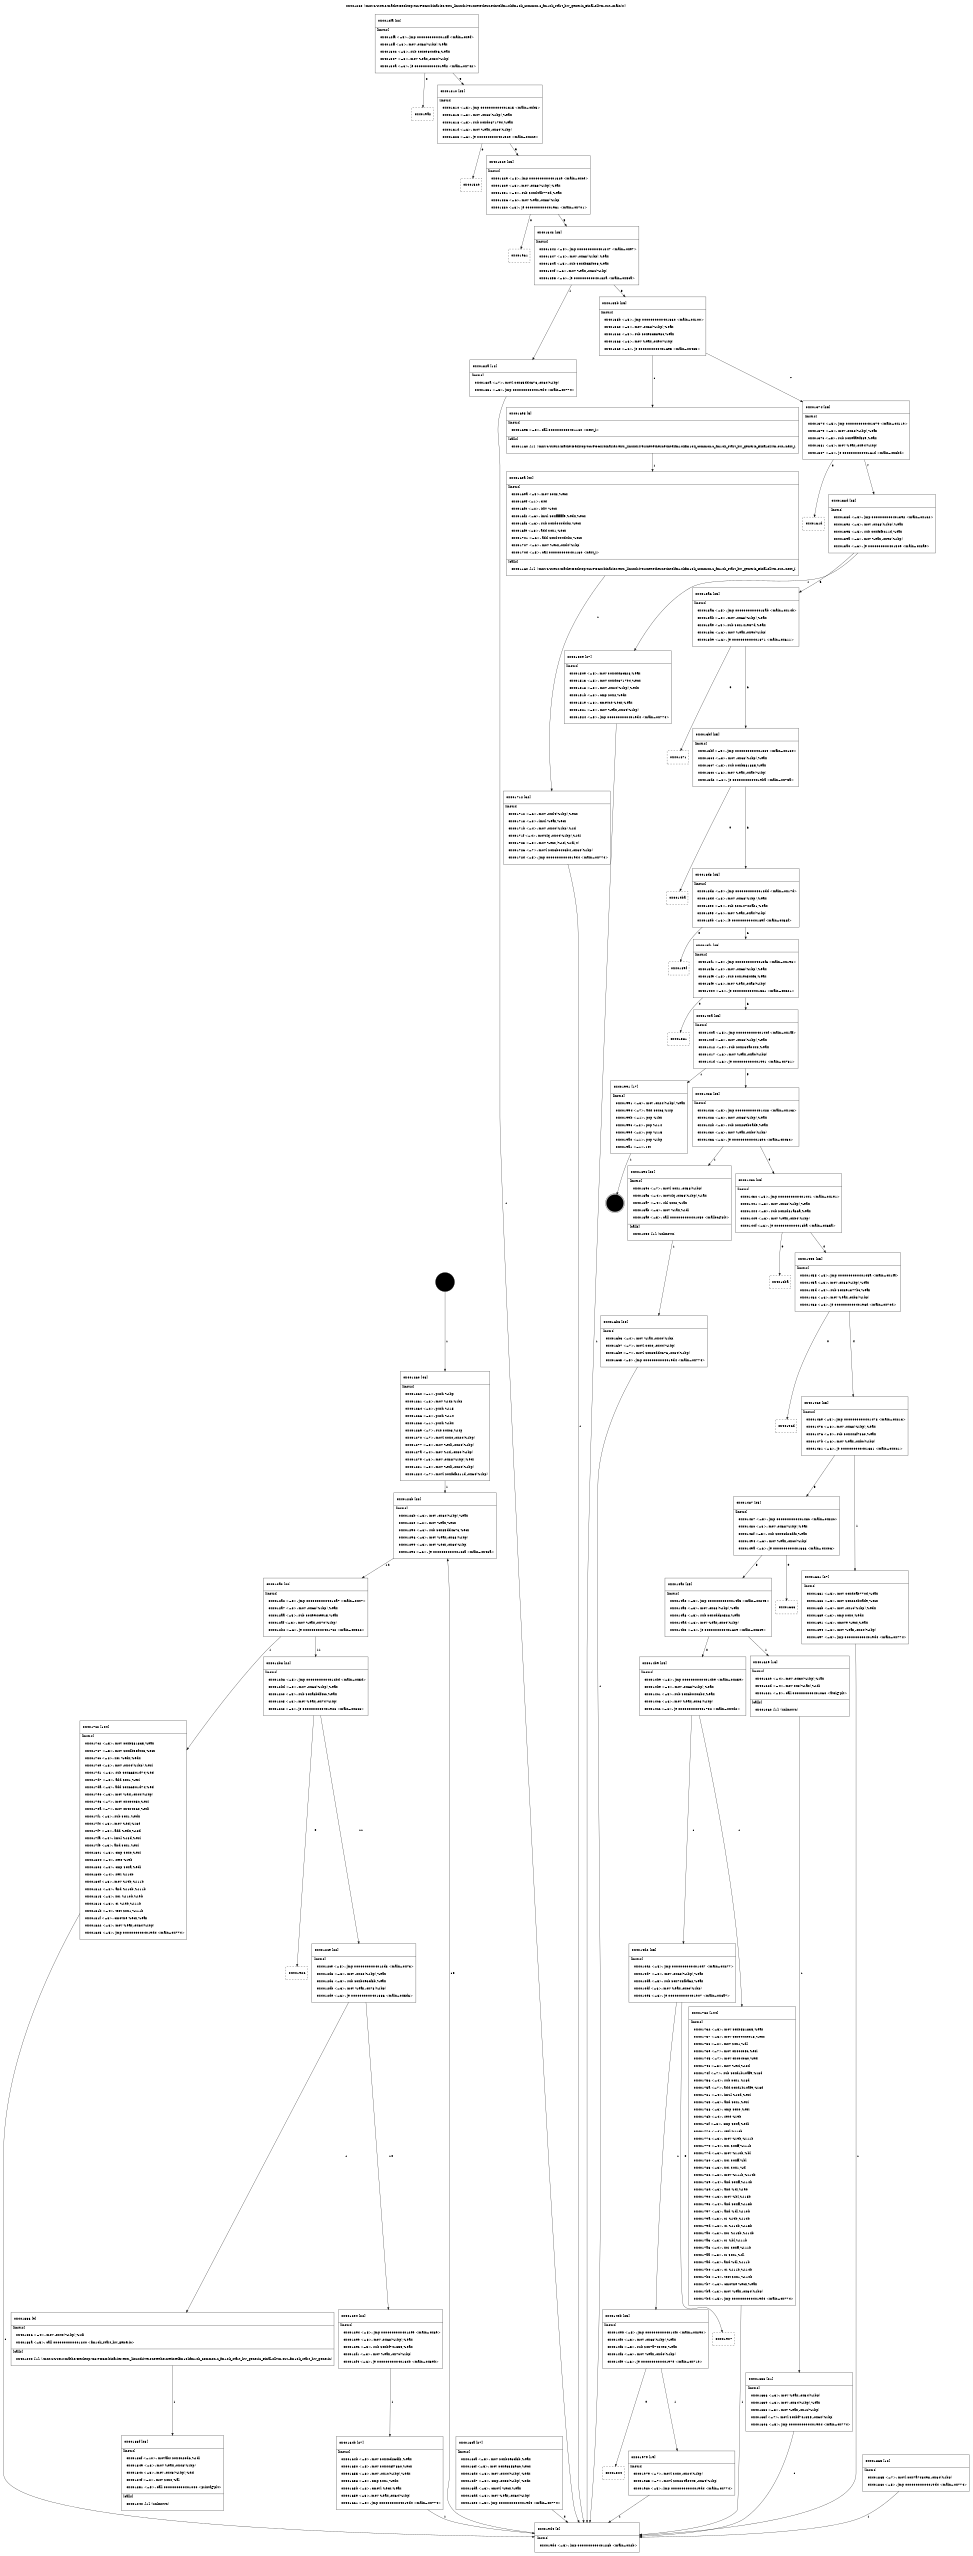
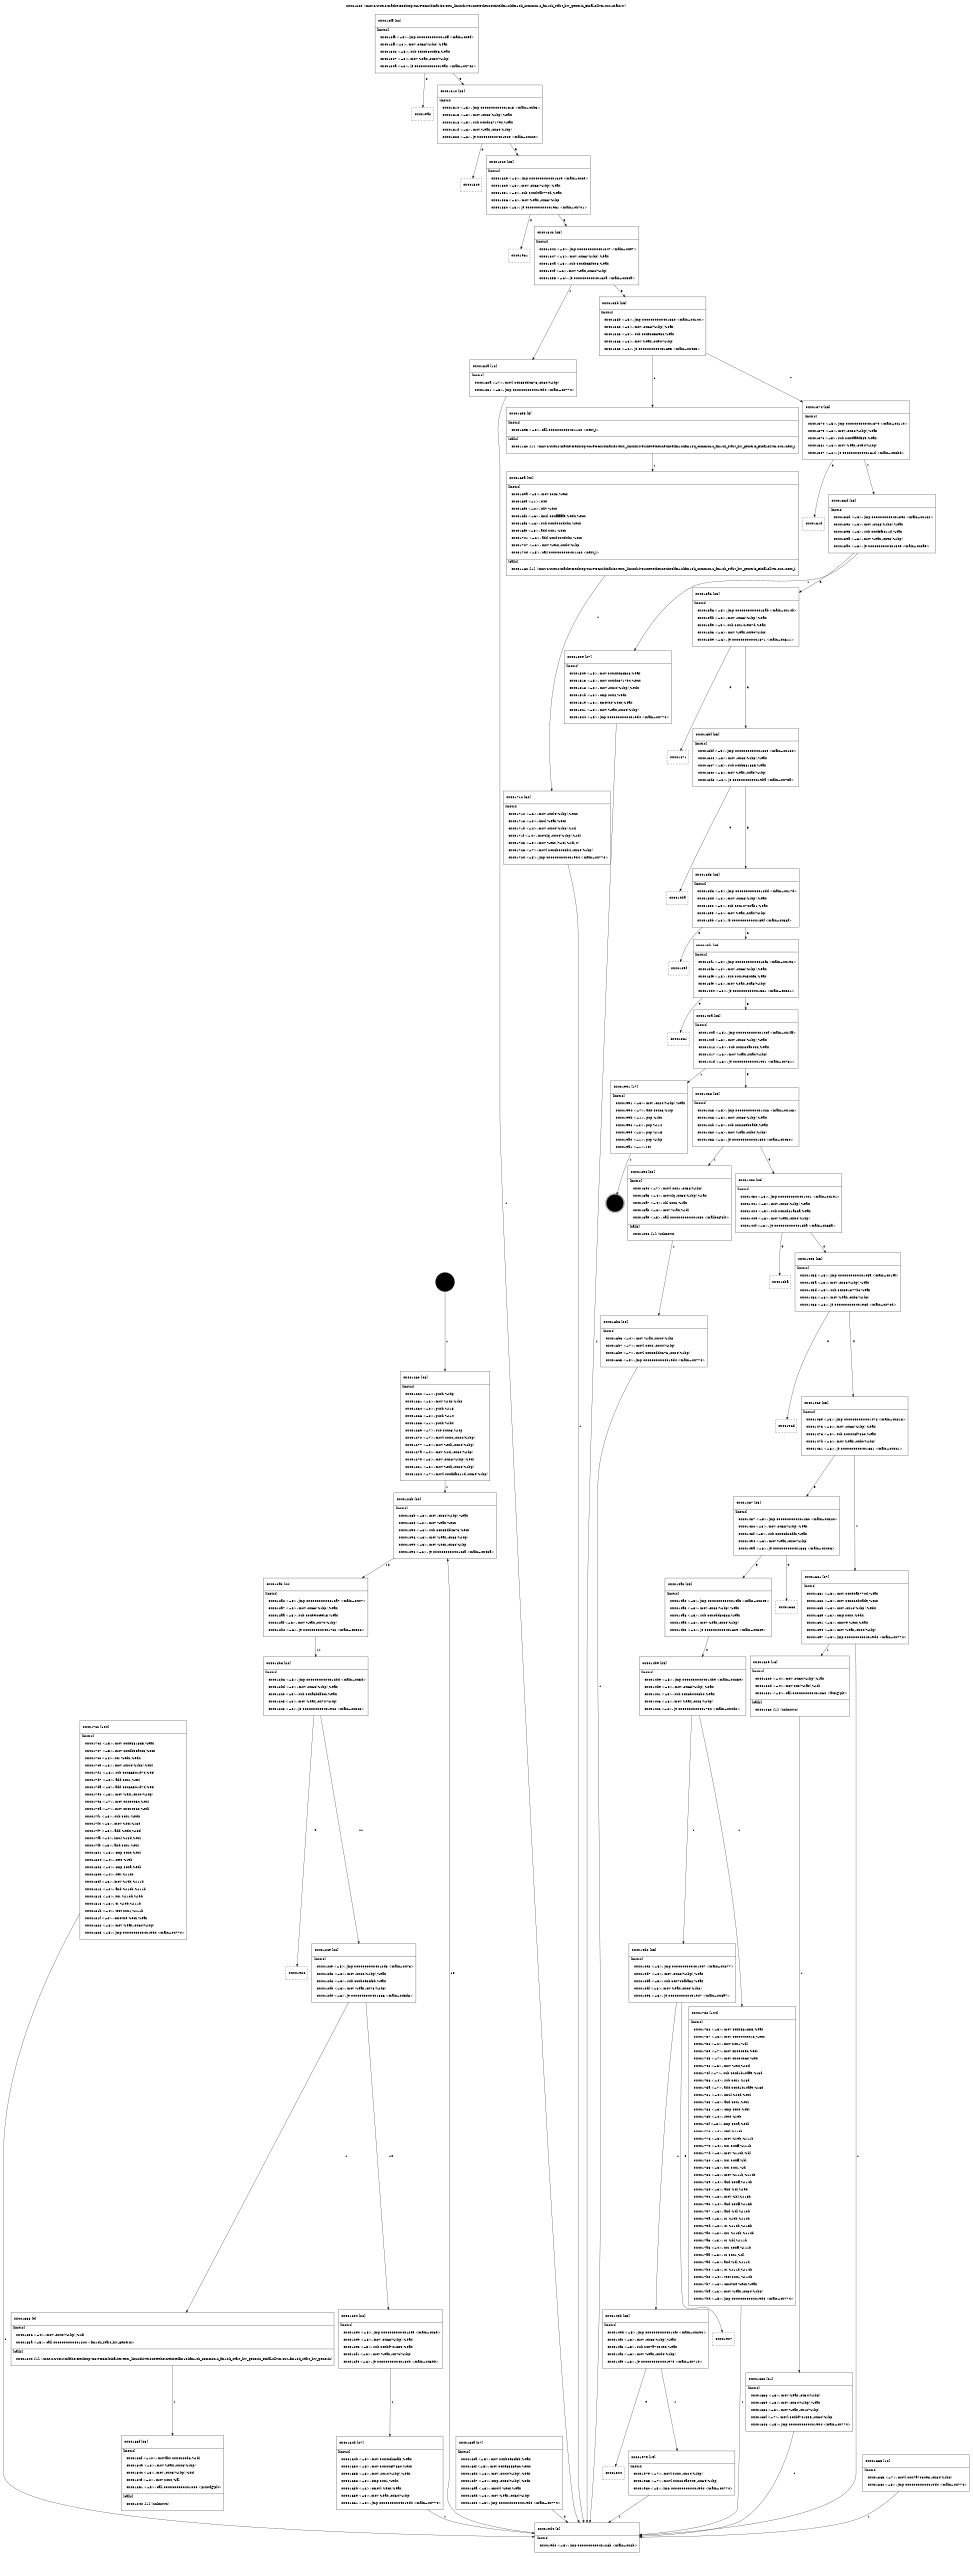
edge "0x4014a0 [25]" -> "0x401629 [13]": now "0x401681 [27]" -> "0x401629 [13]"
edge "0x4012a2 [22]" -> "0x4017c2 [104]": removed, label "1"
